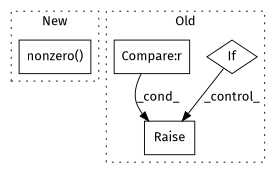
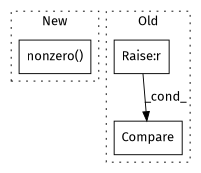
node "Compare:r": label "Compare:r" -> "Raise:r"
node "If": removed
node "Raise": label "Raise" -> "Compare"
